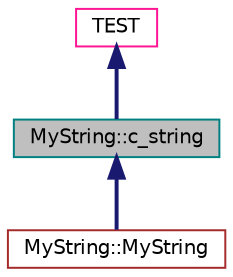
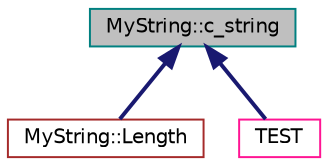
edge "MyString::c_string" -> "TEST": reversed
node "MyString::MyString": label "MyString::MyString" -> "MyString::Length"
